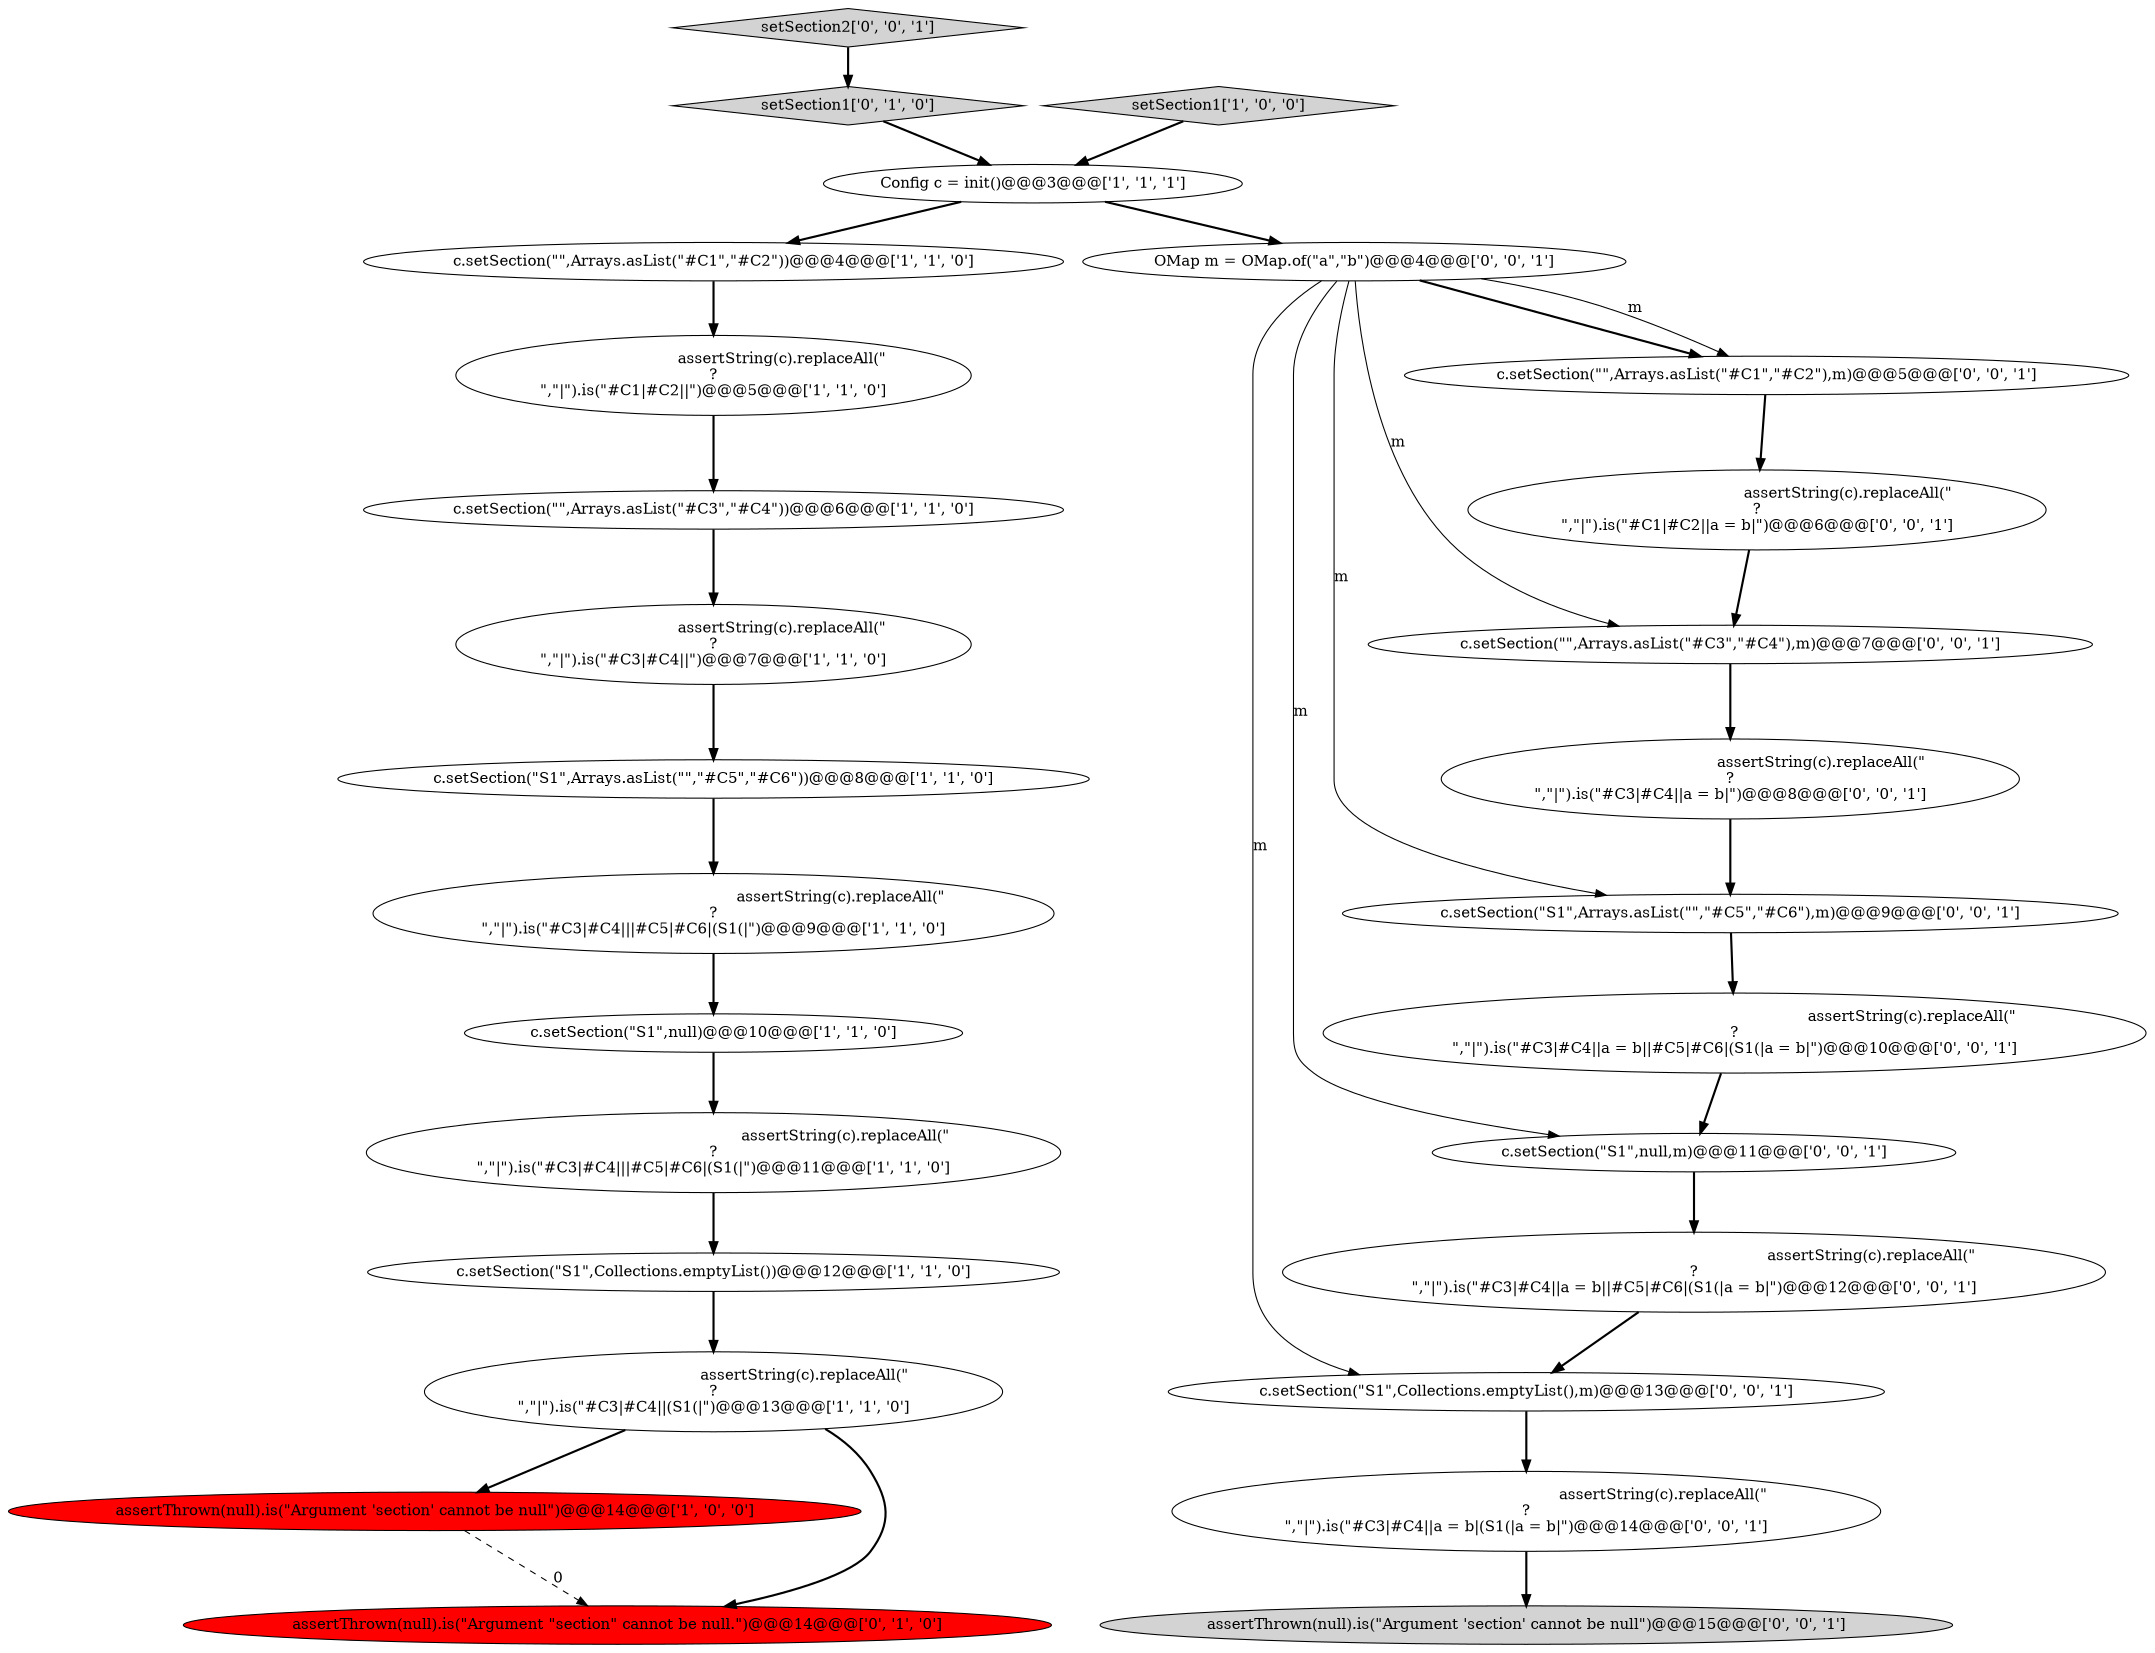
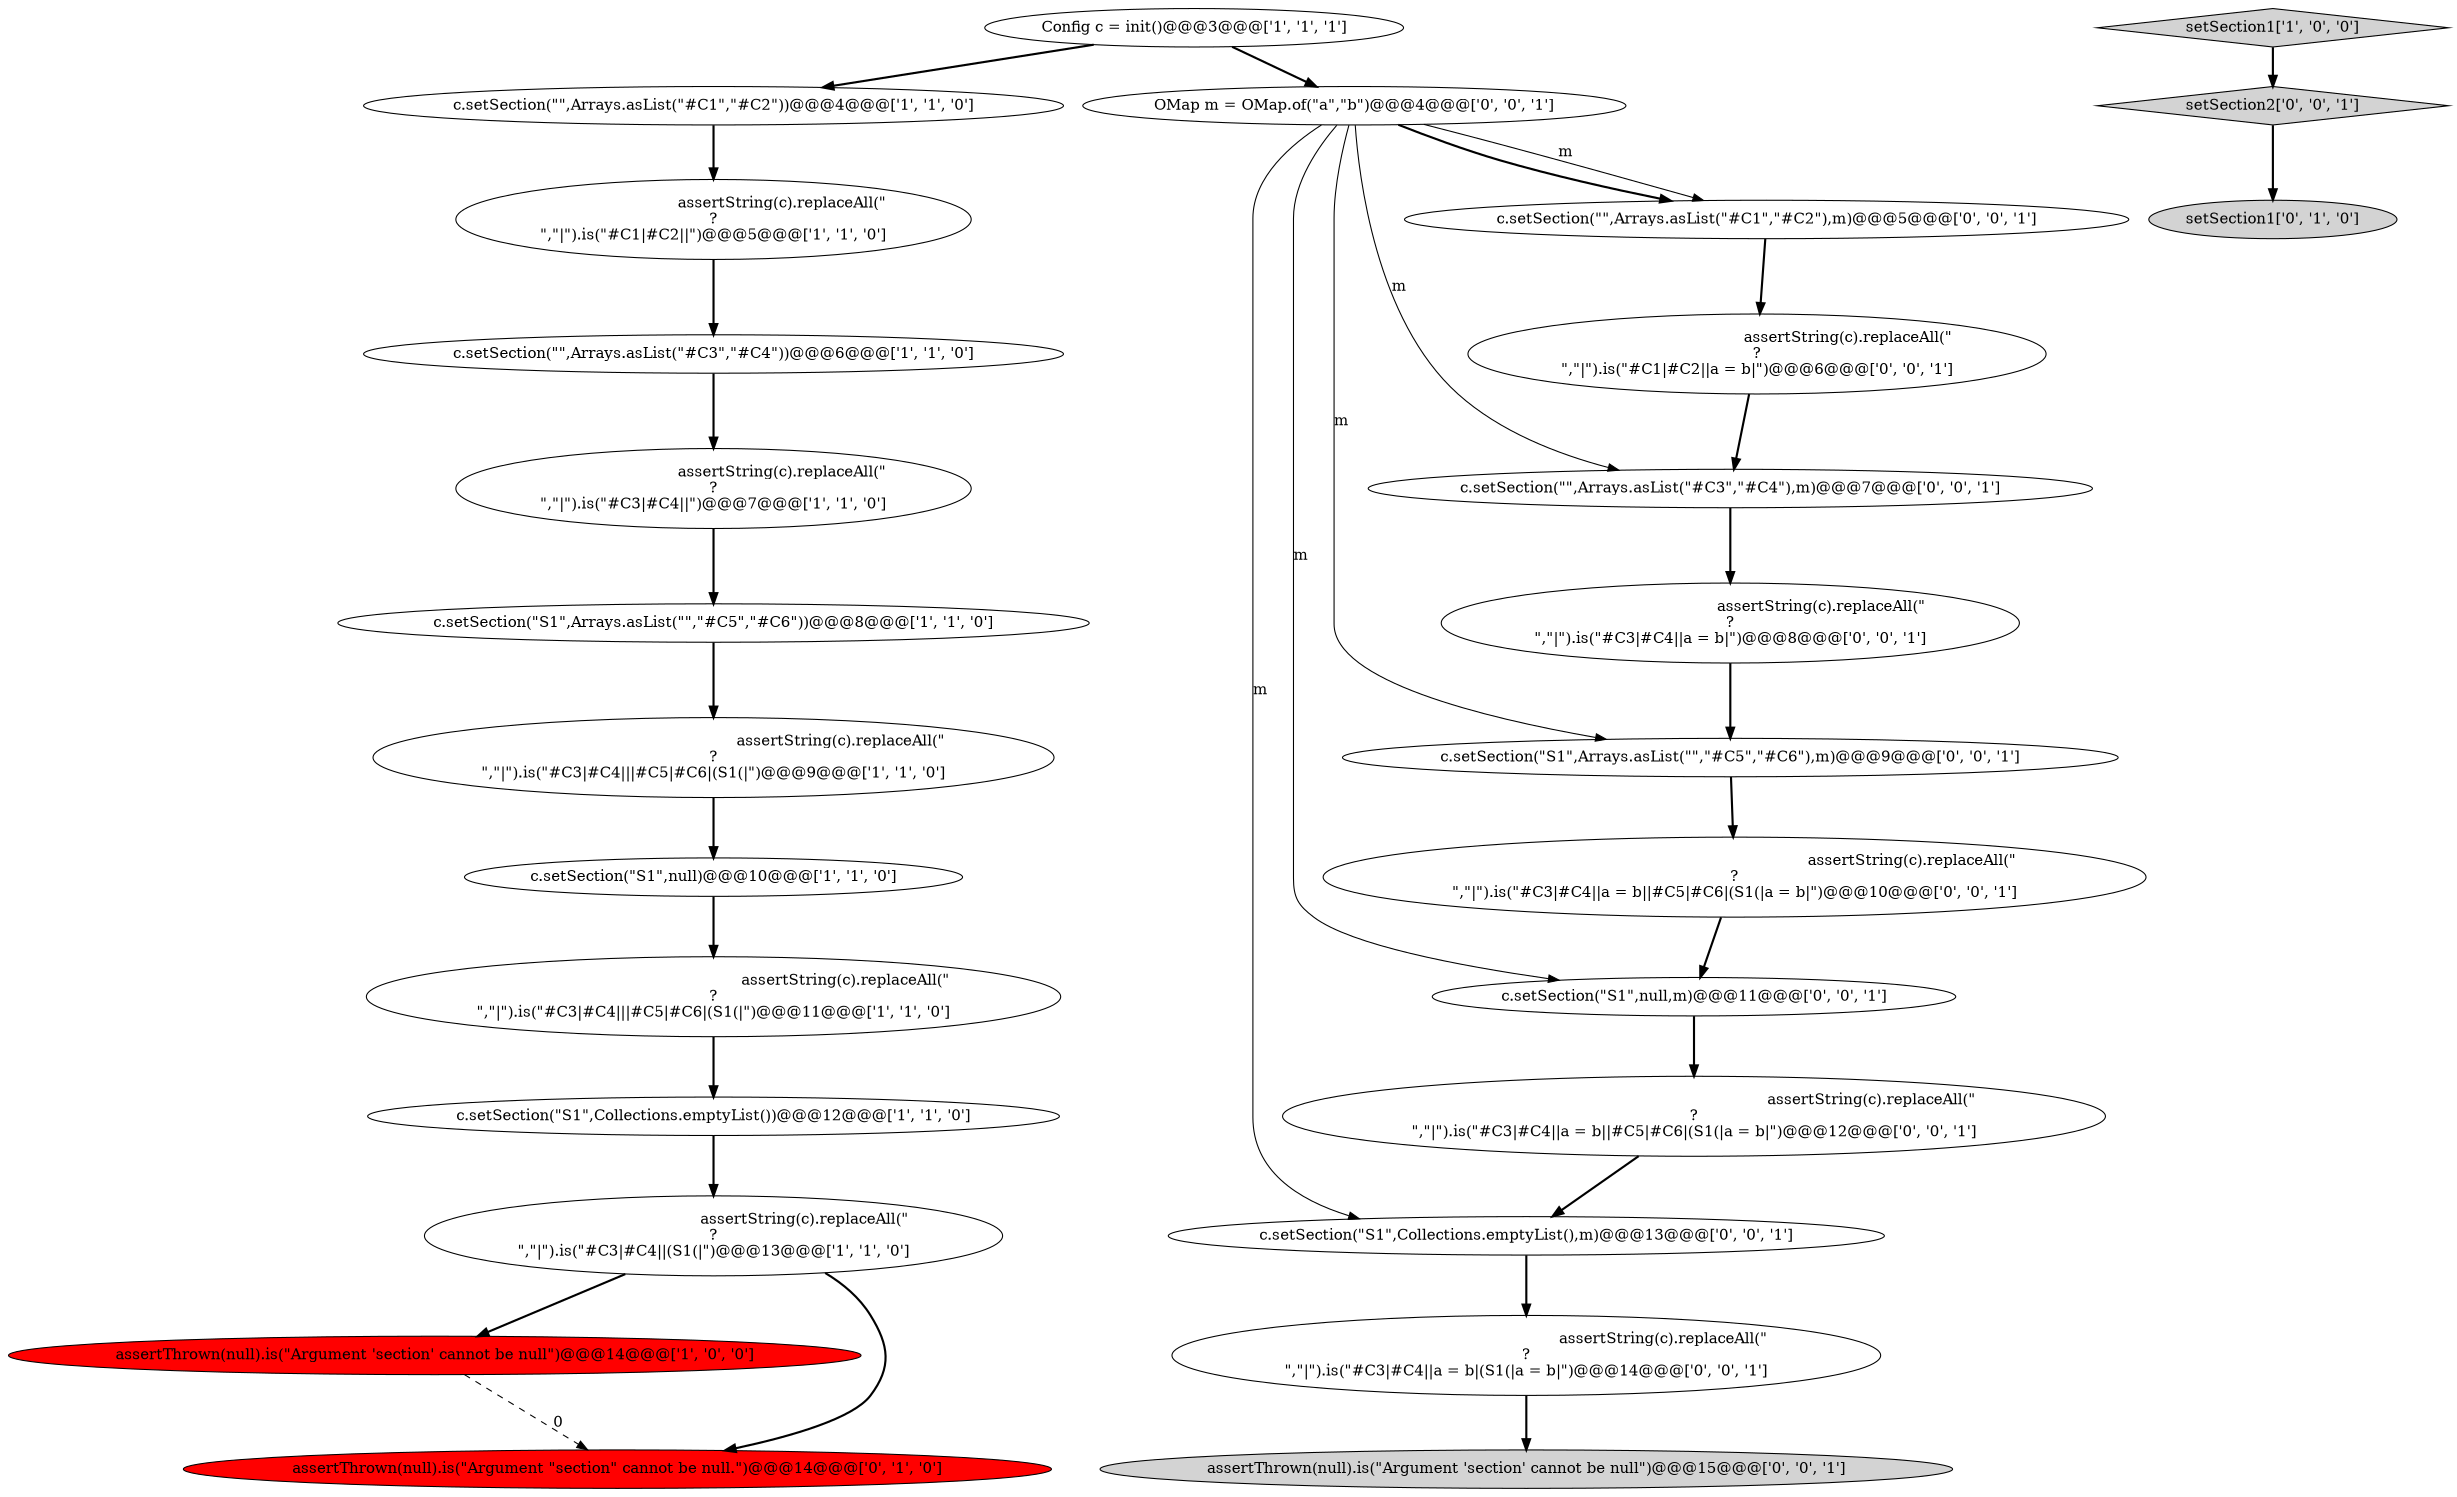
node "setSection1['0', '1', '0']": shape diamond -> ellipse
edge "setSection1['0', '1', '0']" -> "Config c = init()@@@3@@@['1', '1', '1']": removed
edge "setSection1['1', '0', '0']" -> "Config c = init()@@@3@@@['1', '1', '1']": now "setSection1['1', '0', '0']" -> "setSection2['0', '0', '1']"
